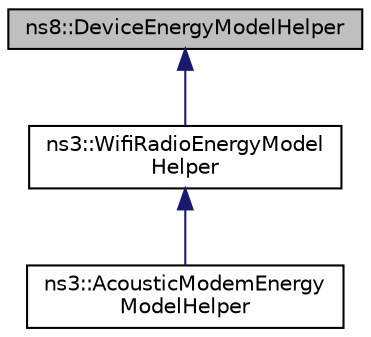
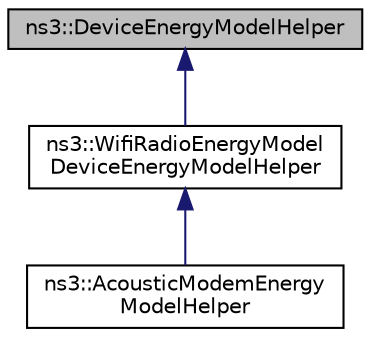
node "ns8::DeviceEnergyModelHelper": label "ns8::DeviceEnergyModelHelper" -> "ns3::DeviceEnergyModelHelper"
node "ns3::WifiRadioEnergyModel Helper": label "ns3::WifiRadioEnergyModel Helper" -> "ns3::WifiRadioEnergyModel DeviceEnergyModelHelper"
